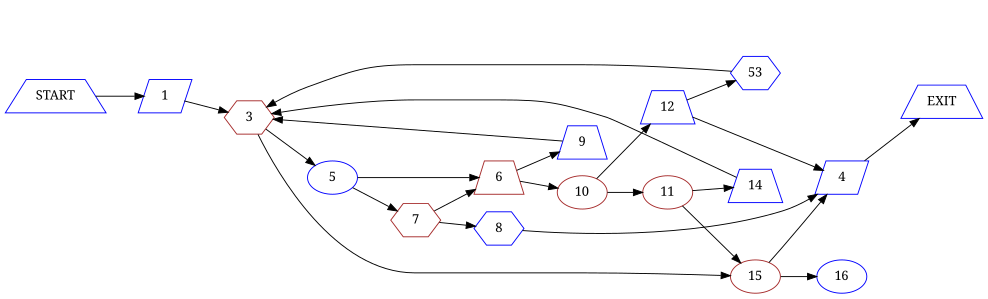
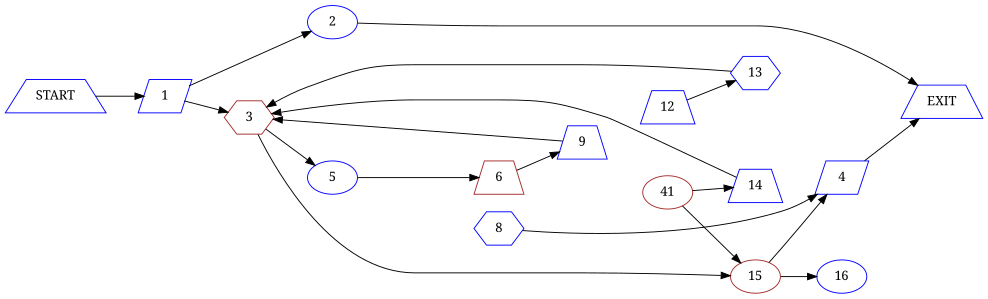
node "2": added
node "53": label "53" -> "13"
edge "12" -> "4": removed
node "10": removed
node "11": label "11" -> "41"
node "7": removed
